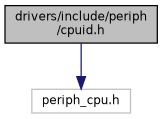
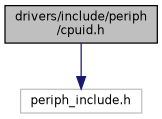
node "periph_cpu.h": label "periph_cpu.h" -> "periph_include.h"
